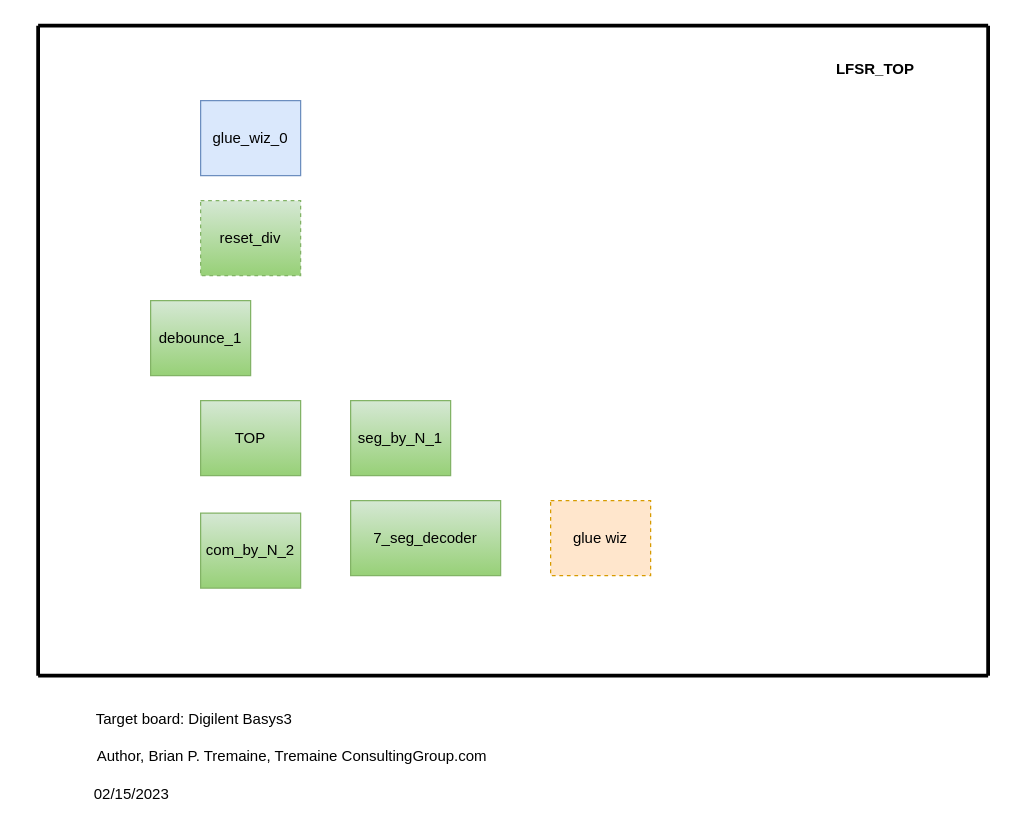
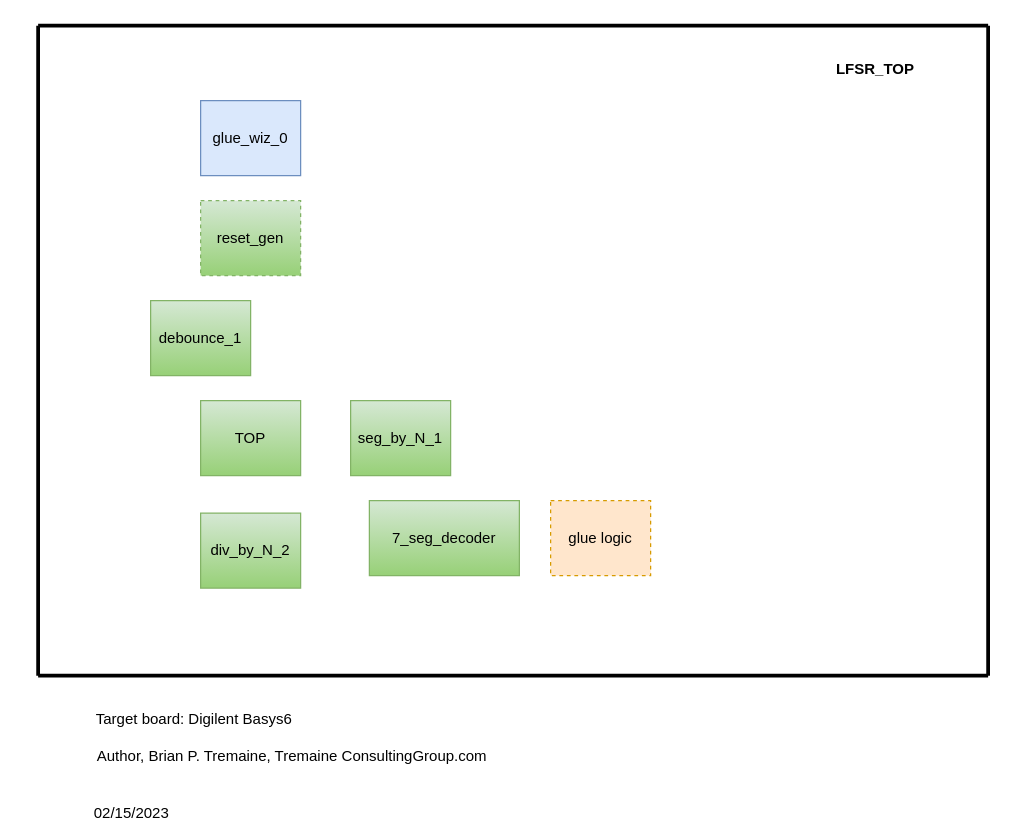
node "reset_div": label "reset_div" -> "reset_gen"
node "7_seg_decoder": moved (426, 538) -> (444, 538)
node "glue wiz": label "glue wiz" -> "glue logic"
node "com_by_N_2": label "com_by_N_2" -> "div_by_N_2"
node "Target board: Digilent Basys3": label "Target board: Digilent Basys3" -> "Target board: Digilent Basys6"
node "02/15/2023": moved (132, 794) -> (132, 813)
